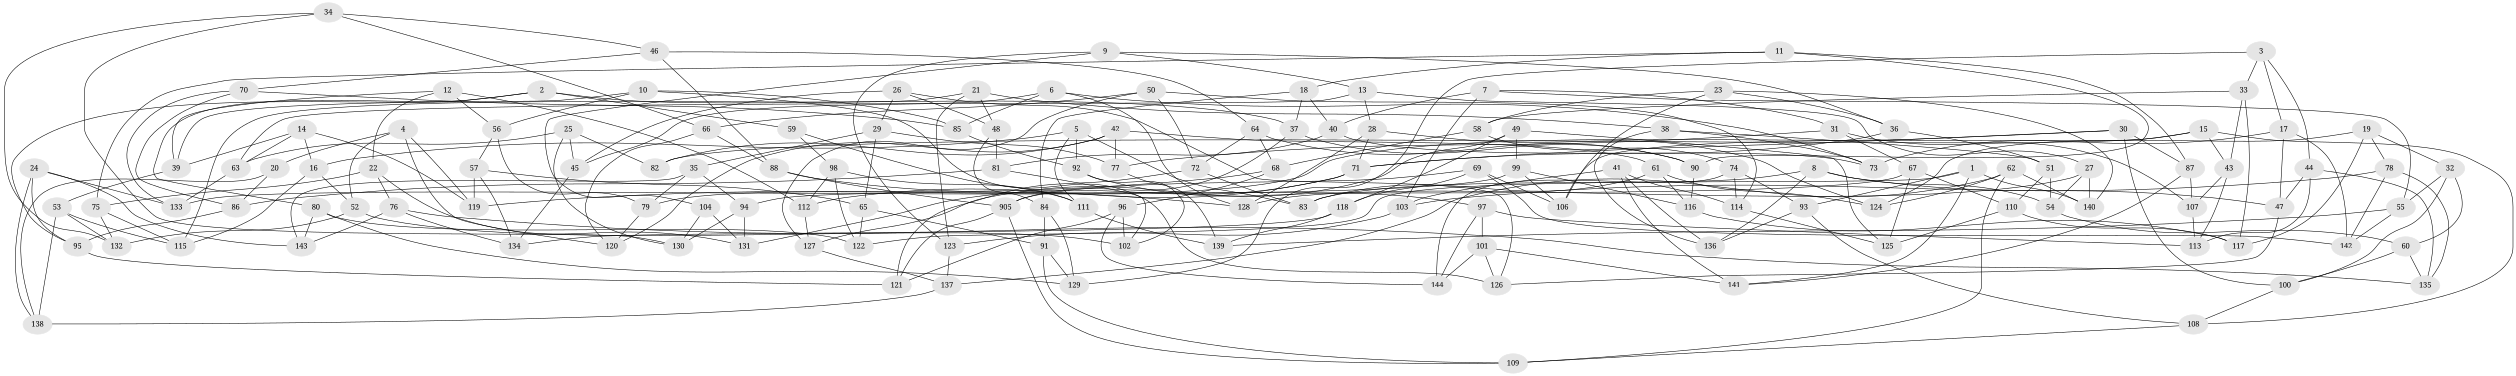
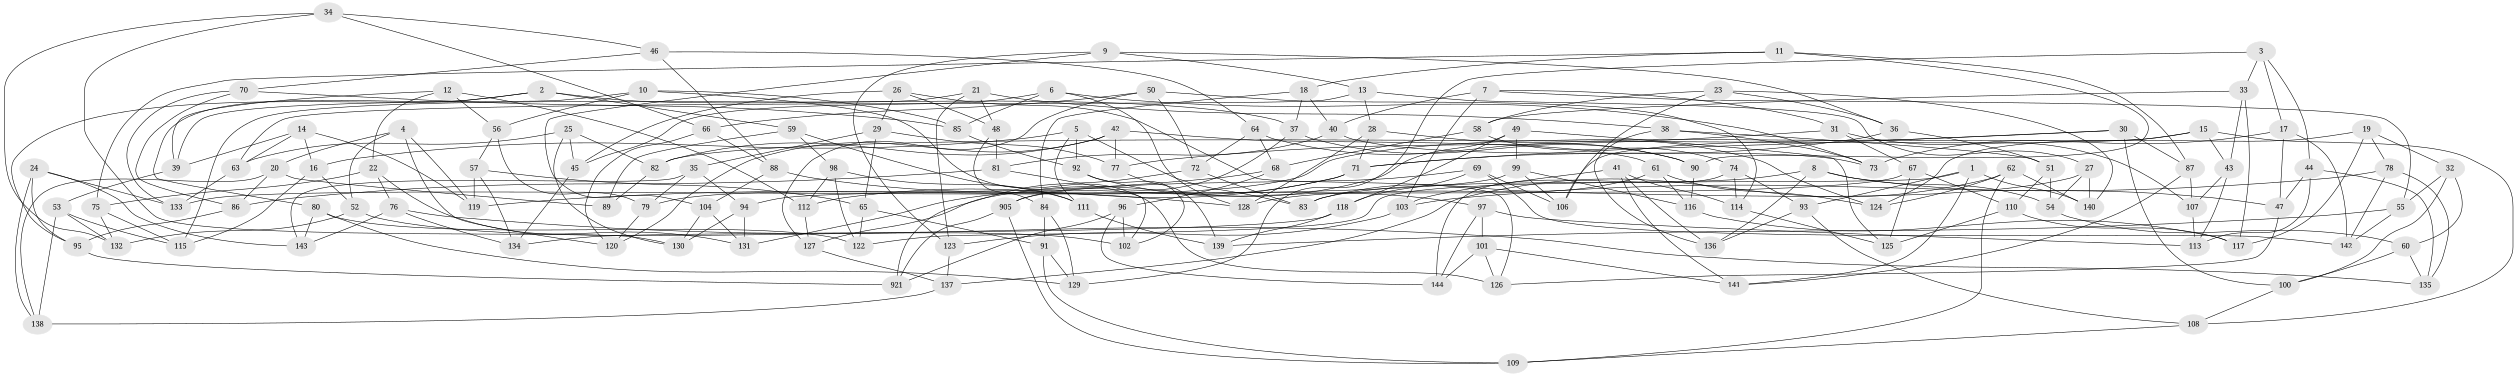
edge "88" -- "905": now "88" -- "104"
node "89": added
node "121": label "121" -> "921"
